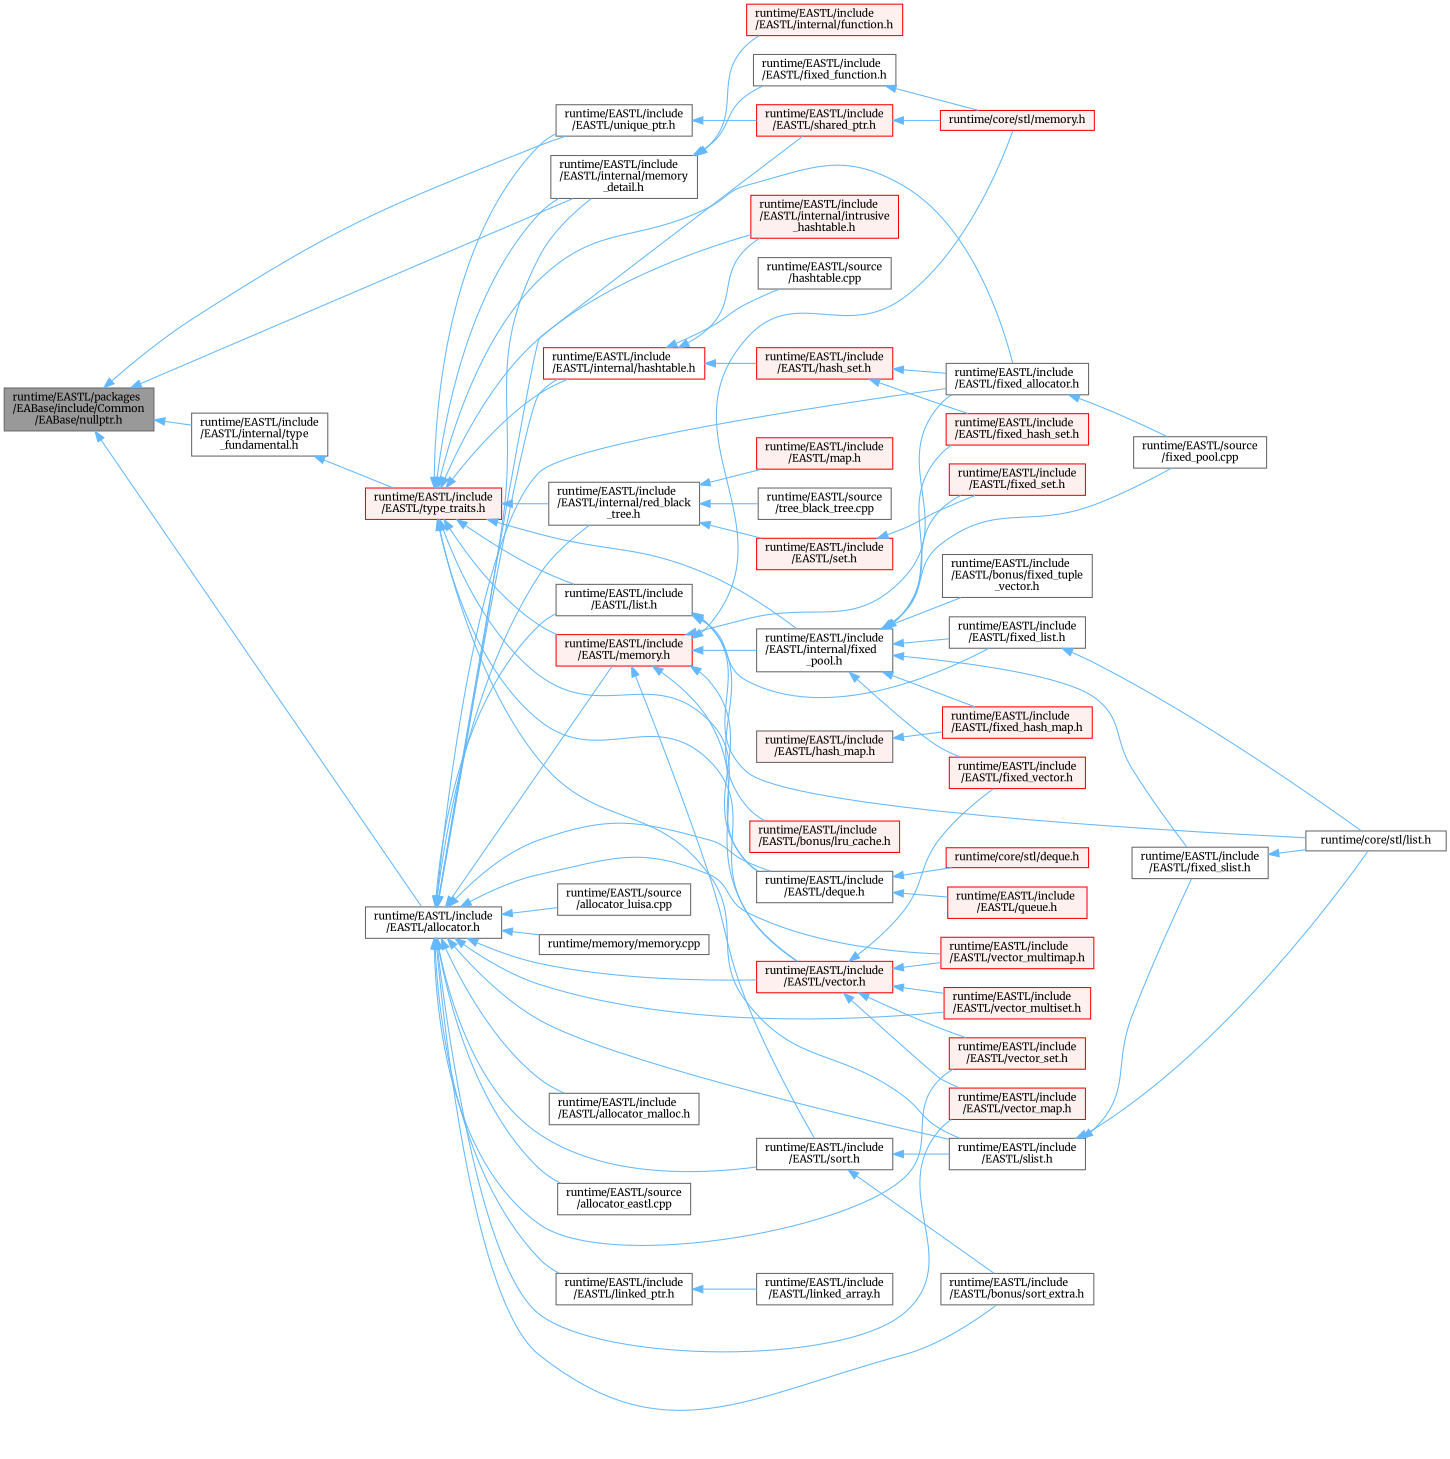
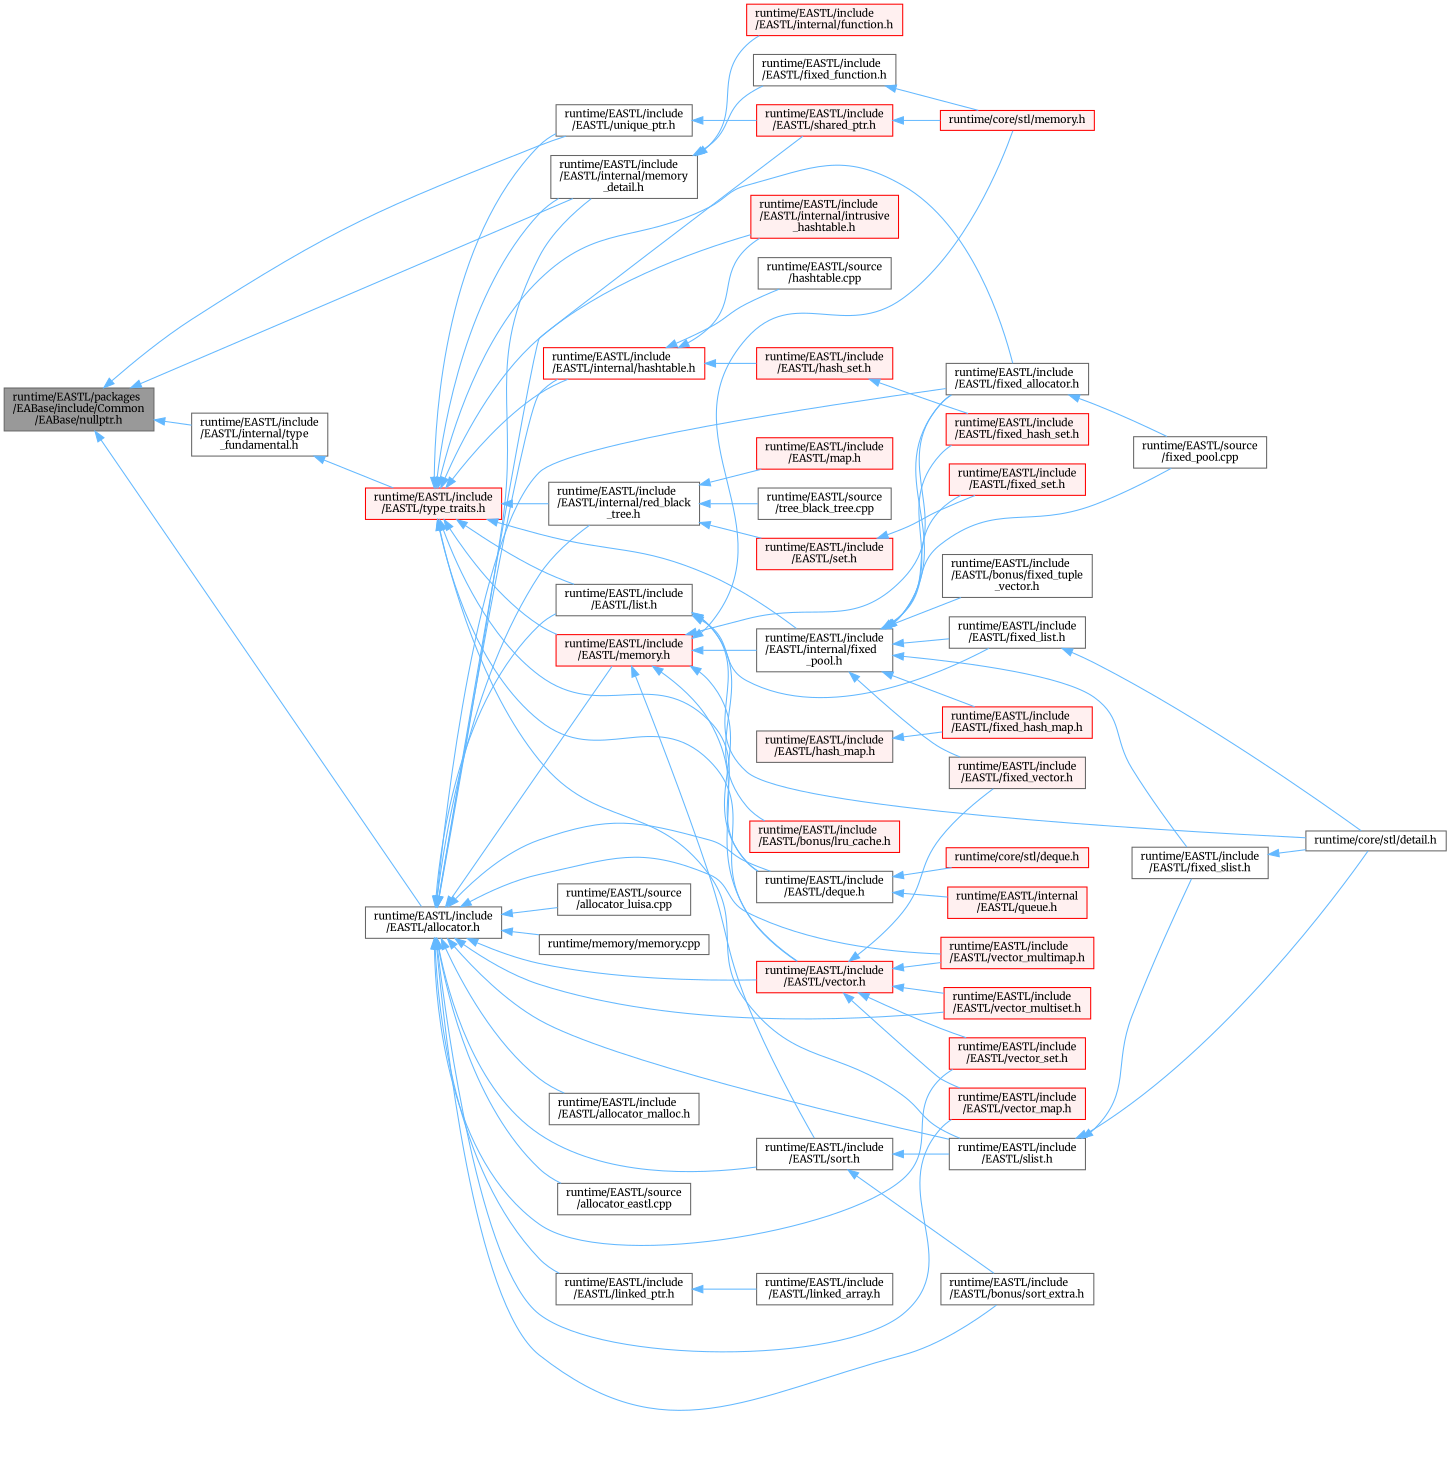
edge "runtime/EASTL/include /EASTL/fixed_allocator.h" -> "runtime/EASTL/include /EASTL/hash_set.h": now "runtime/EASTL/include /EASTL/fixed_allocator.h" -> "runtime/EASTL/include /EASTL/internal/fixed _pool.h"
node "runtime/EASTL/include /EASTL/fixed_vector.h": color red -> grey40
node "runtime/core/stl/list.h": label "runtime/core/stl/list.h" -> "runtime/core/stl/detail.h"
node "runtime/EASTL/include /EASTL/queue.h": label "runtime/EASTL/include /EASTL/queue.h" -> "runtime/EASTL/internal /EASTL/queue.h"
